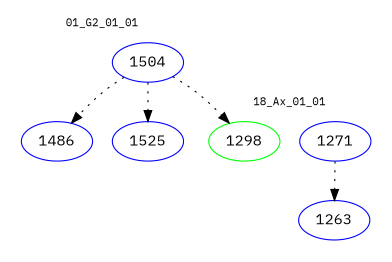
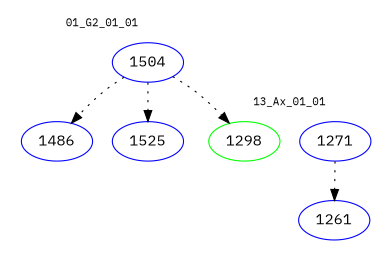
cluster "18_Ax_01_01": label "18_Ax_01_01" -> "13_Ax_01_01"
node "1263": label "1263" -> "1261"
